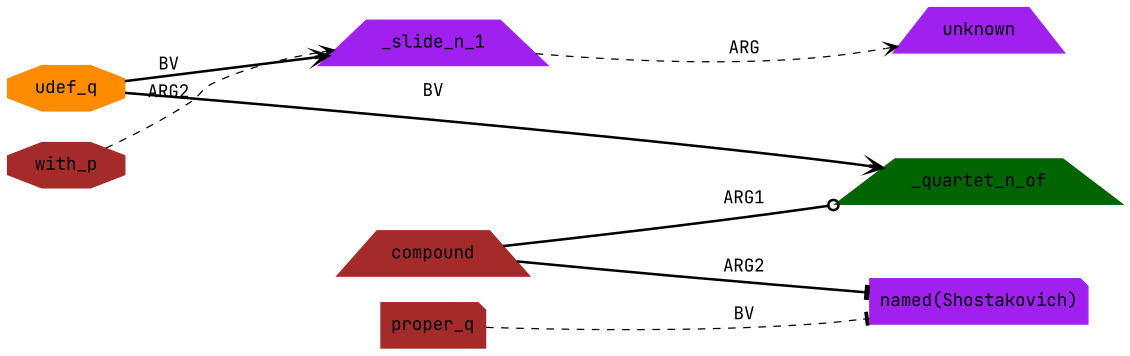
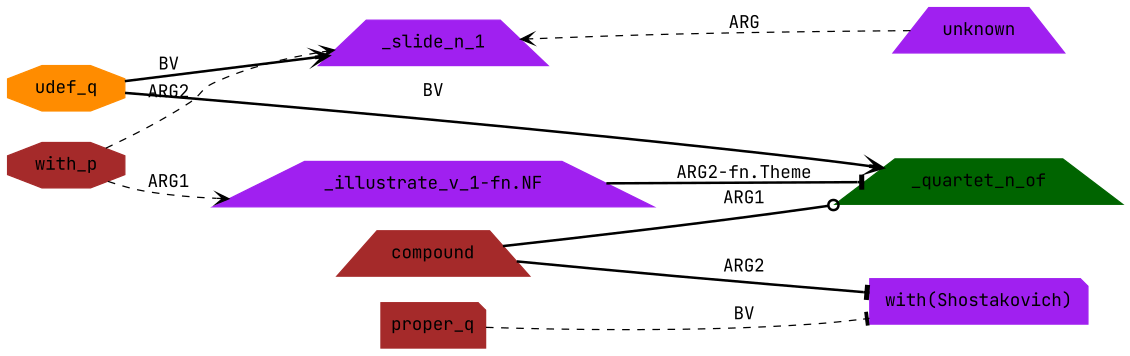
edge "_slide_n_1" -> "unknown": reversed
node "_illustrate_v_1-fn.NF": added
node "named(Shostakovich)": label "named(Shostakovich)" -> "with(Shostakovich)"
